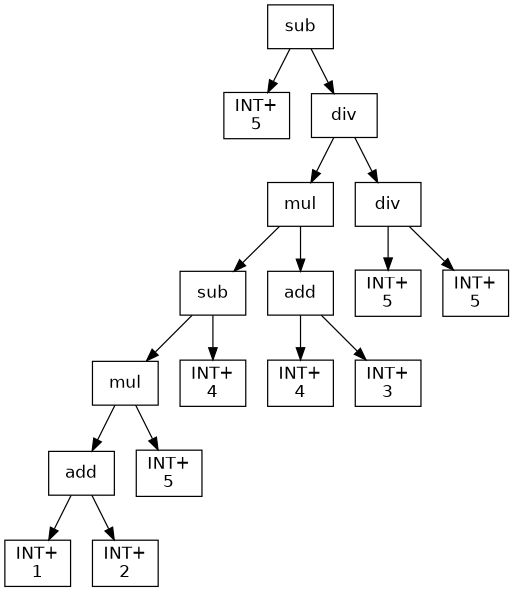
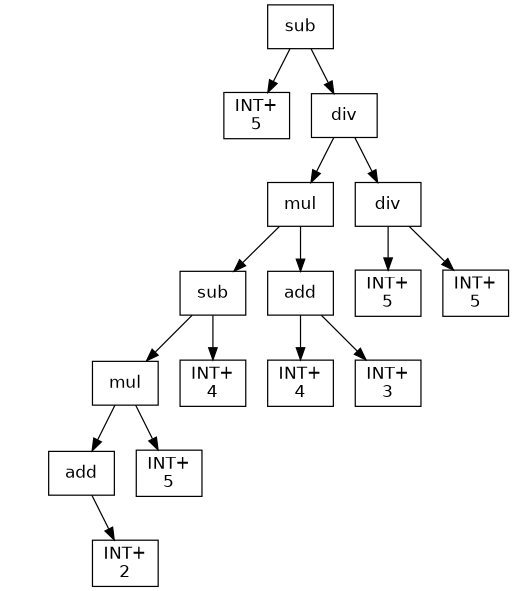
node "INT+ 1": removed
